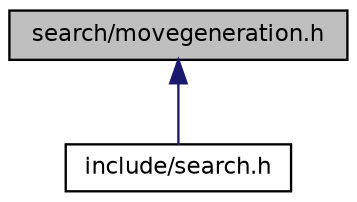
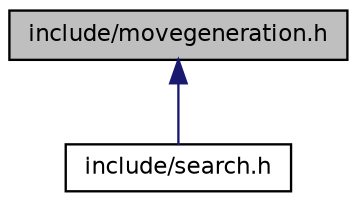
node "search/movegeneration.h": label "search/movegeneration.h" -> "include/movegeneration.h"
